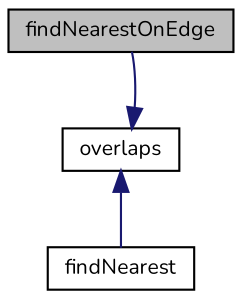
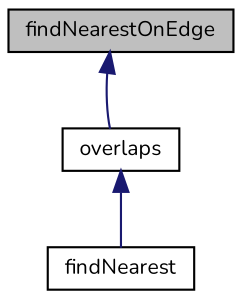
edge "findNearestOnEdge" -> "overlaps": reversed
